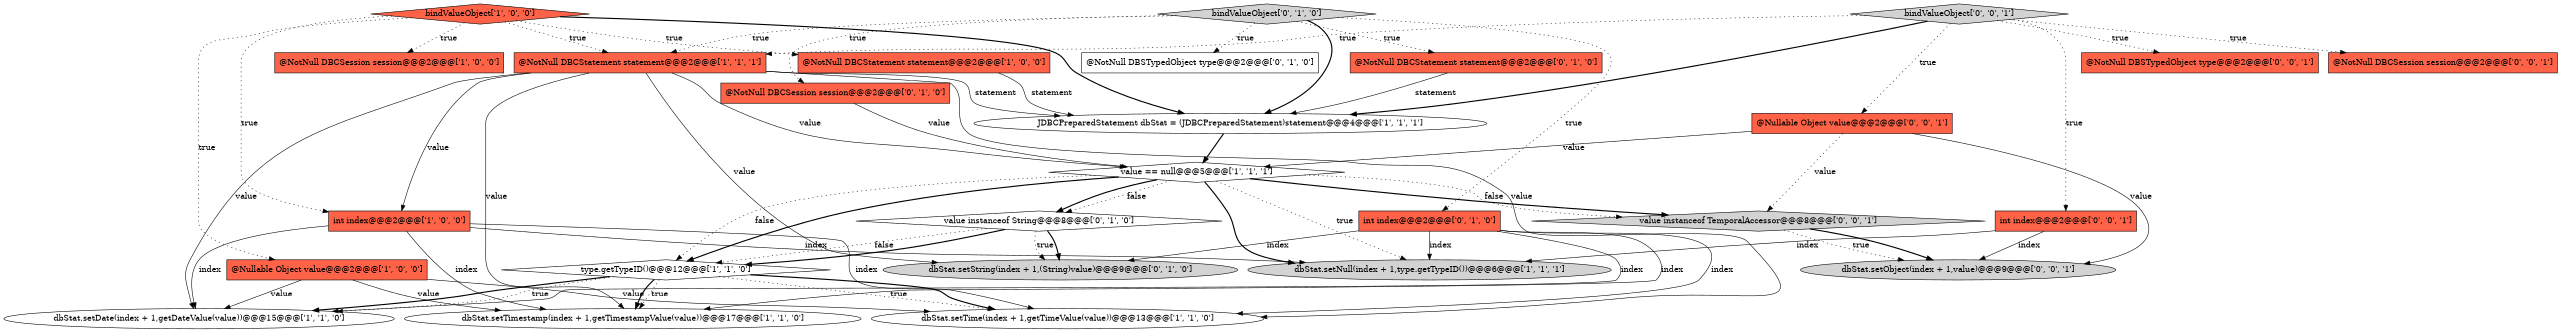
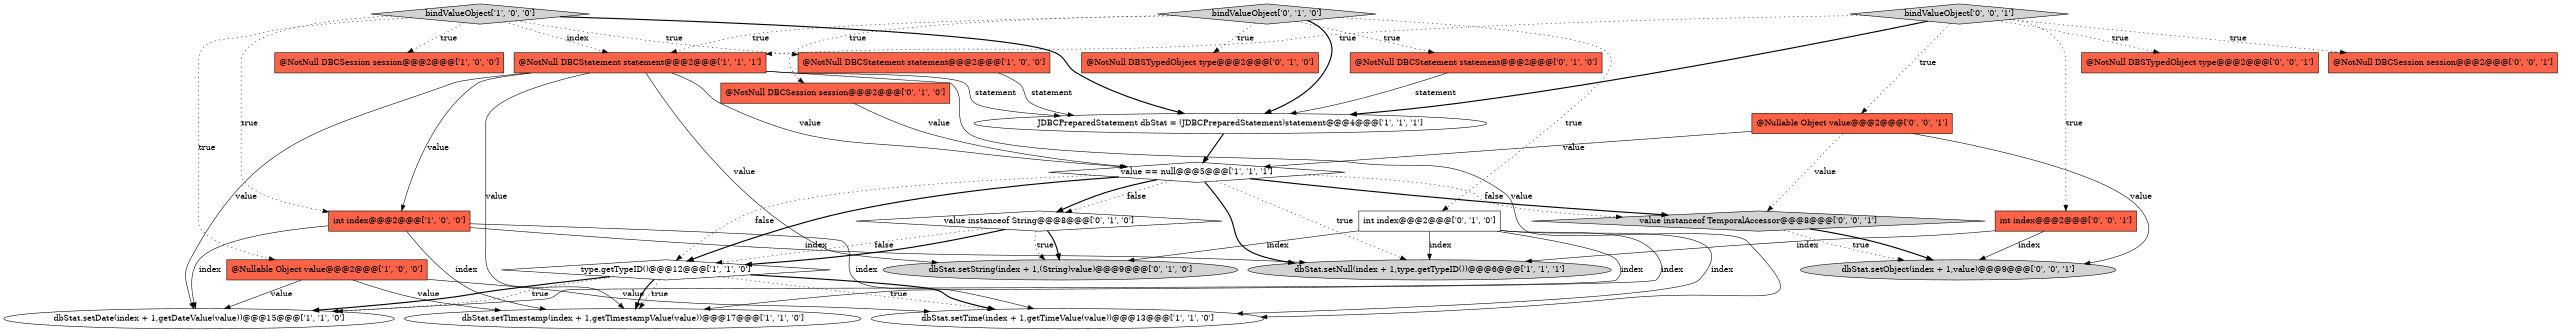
node "bindValueObject['1', '0', '0']": fillcolor tomato -> lightgray
edge "bindValueObject['1', '0', '0']" -> "@NotNull DBCStatement statement@@@2@@@['1', '1', '1']": label "true" -> "index"
node "@NotNull DBSTypedObject type@@@2@@@['0', '1', '0']": fillcolor white -> tomato
node "int index@@@2@@@['0', '1', '0']": fillcolor tomato -> white
